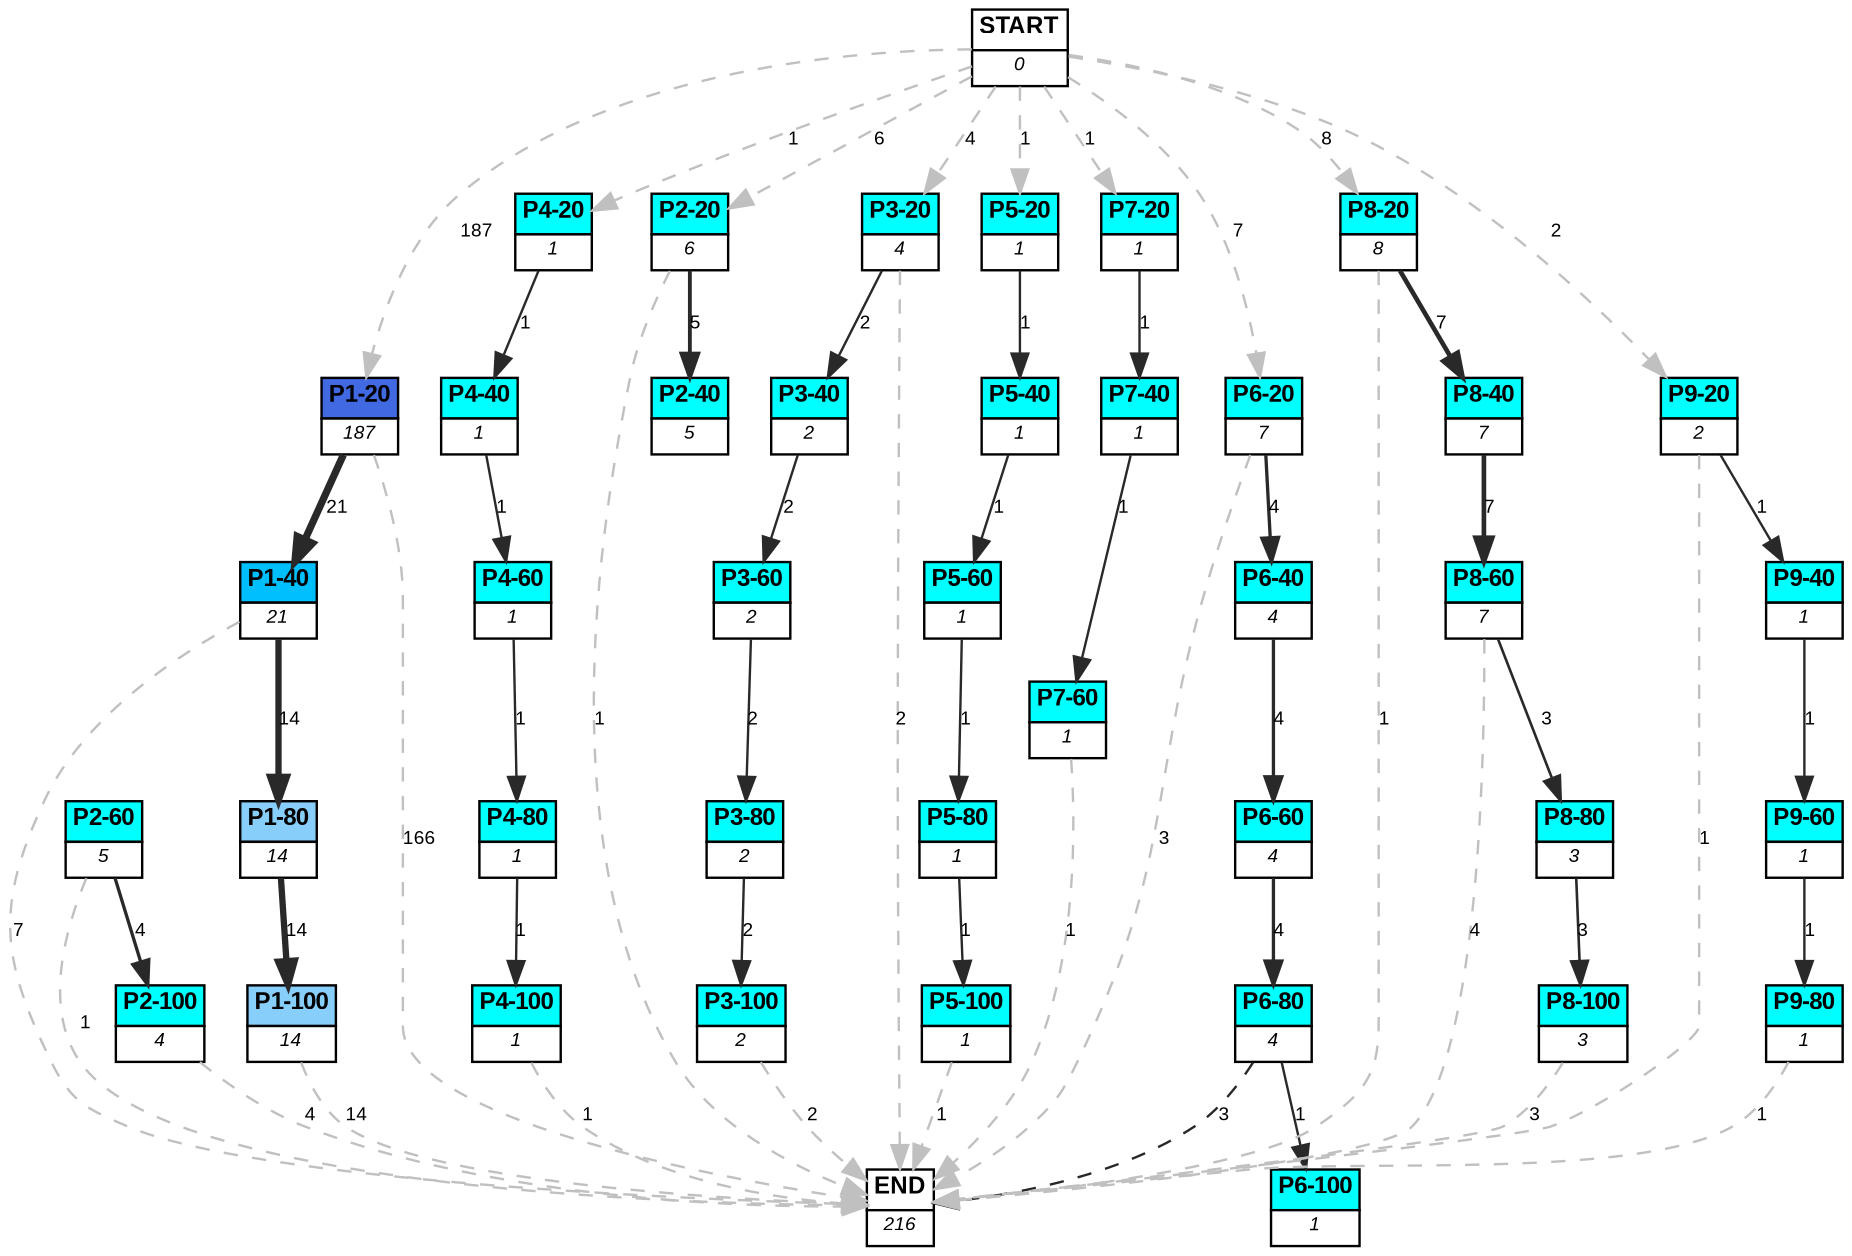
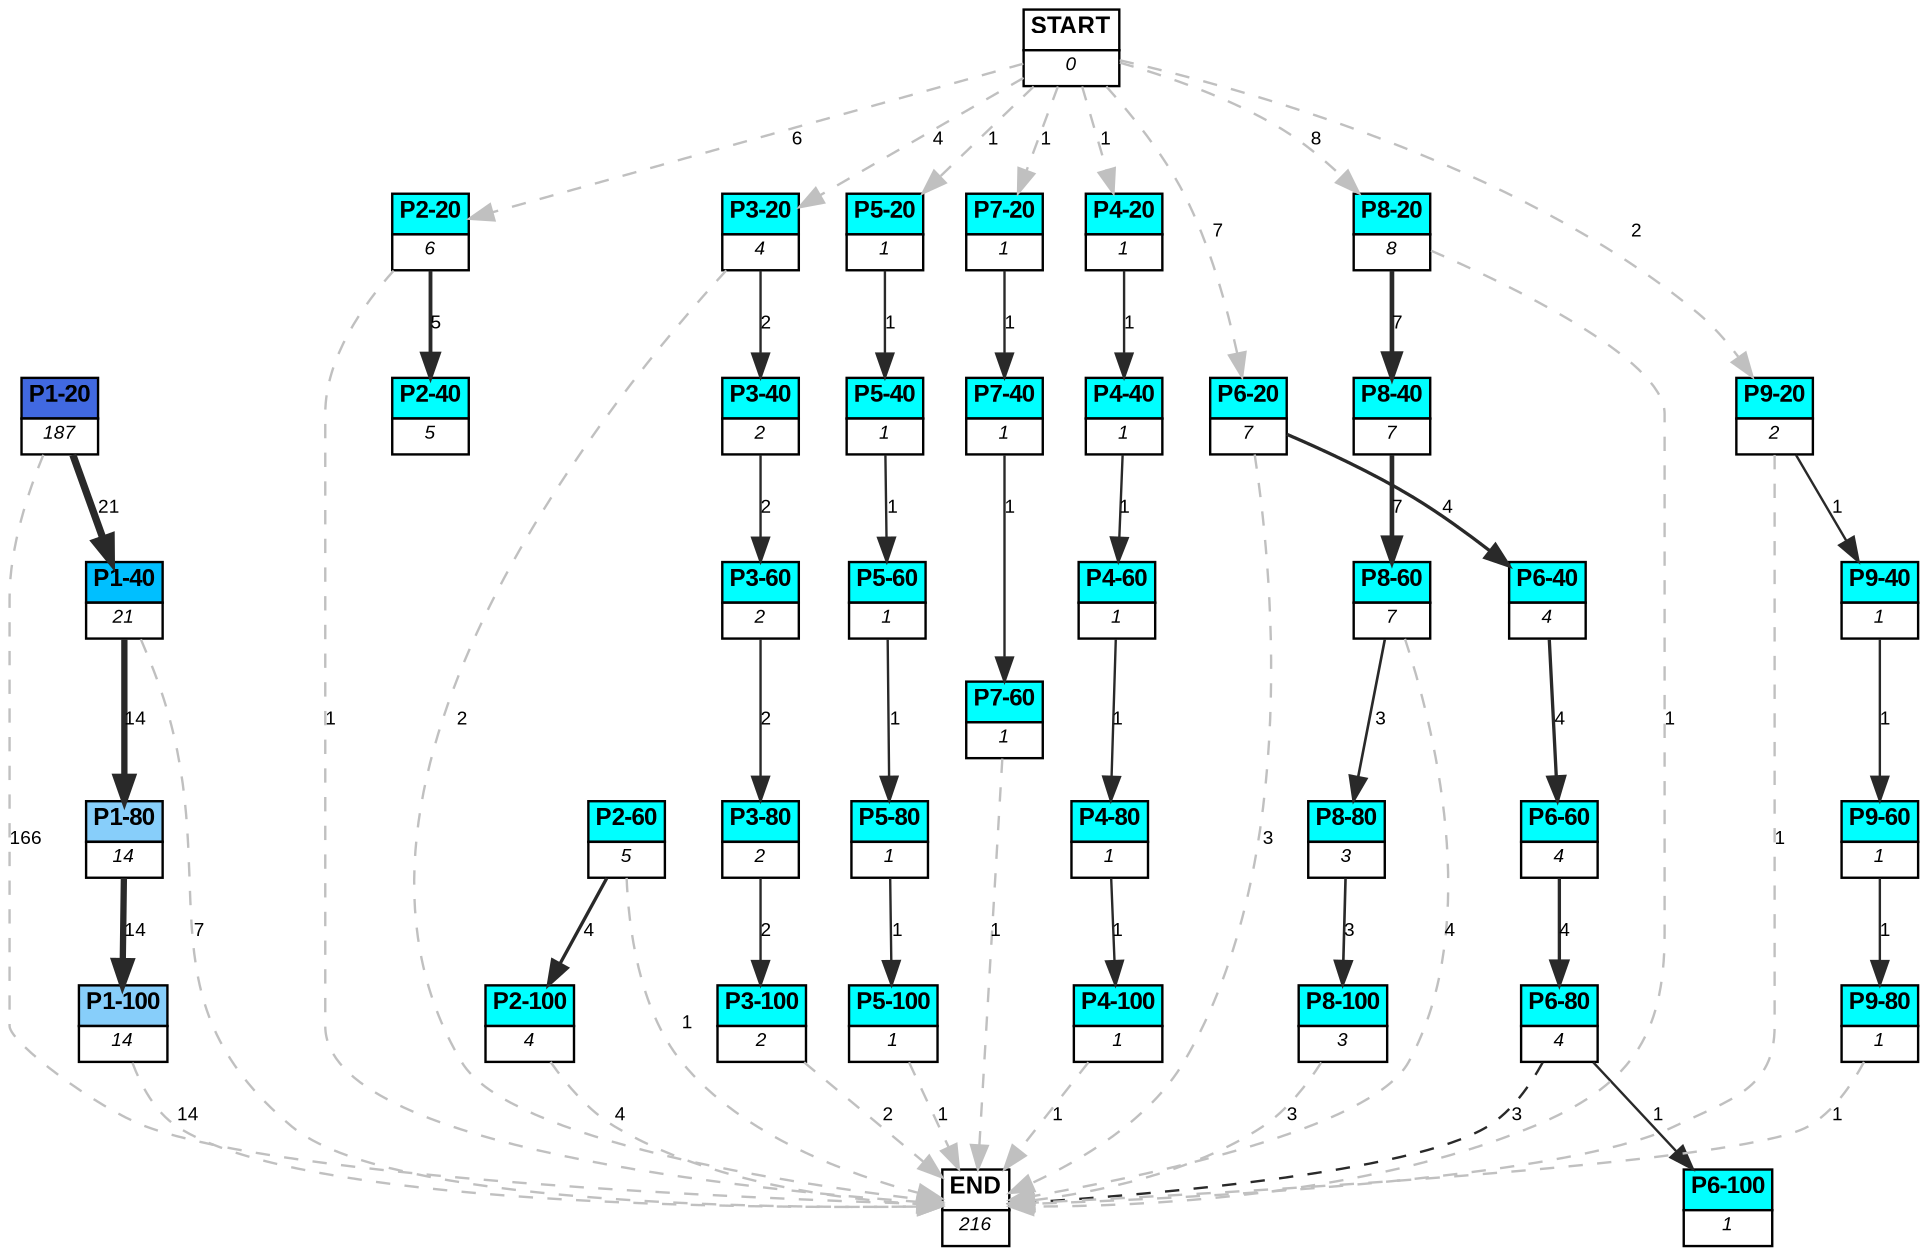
edge "START" -> "P1-20": removed, label "187"
